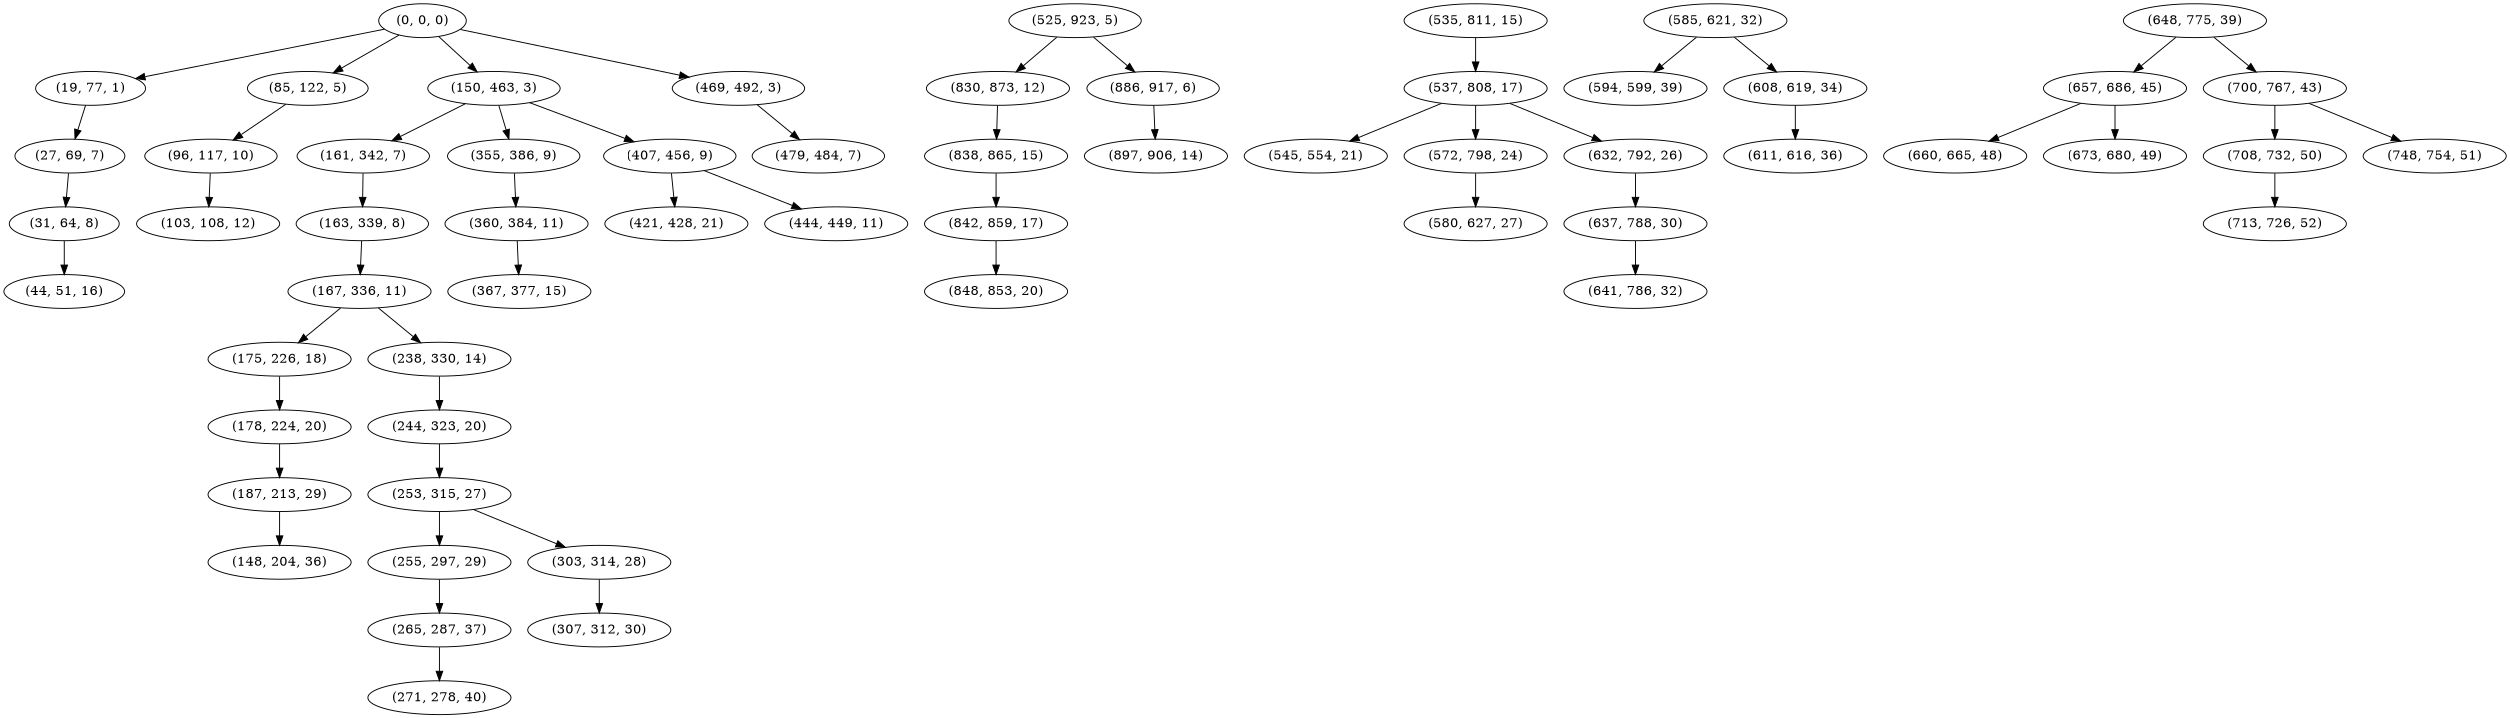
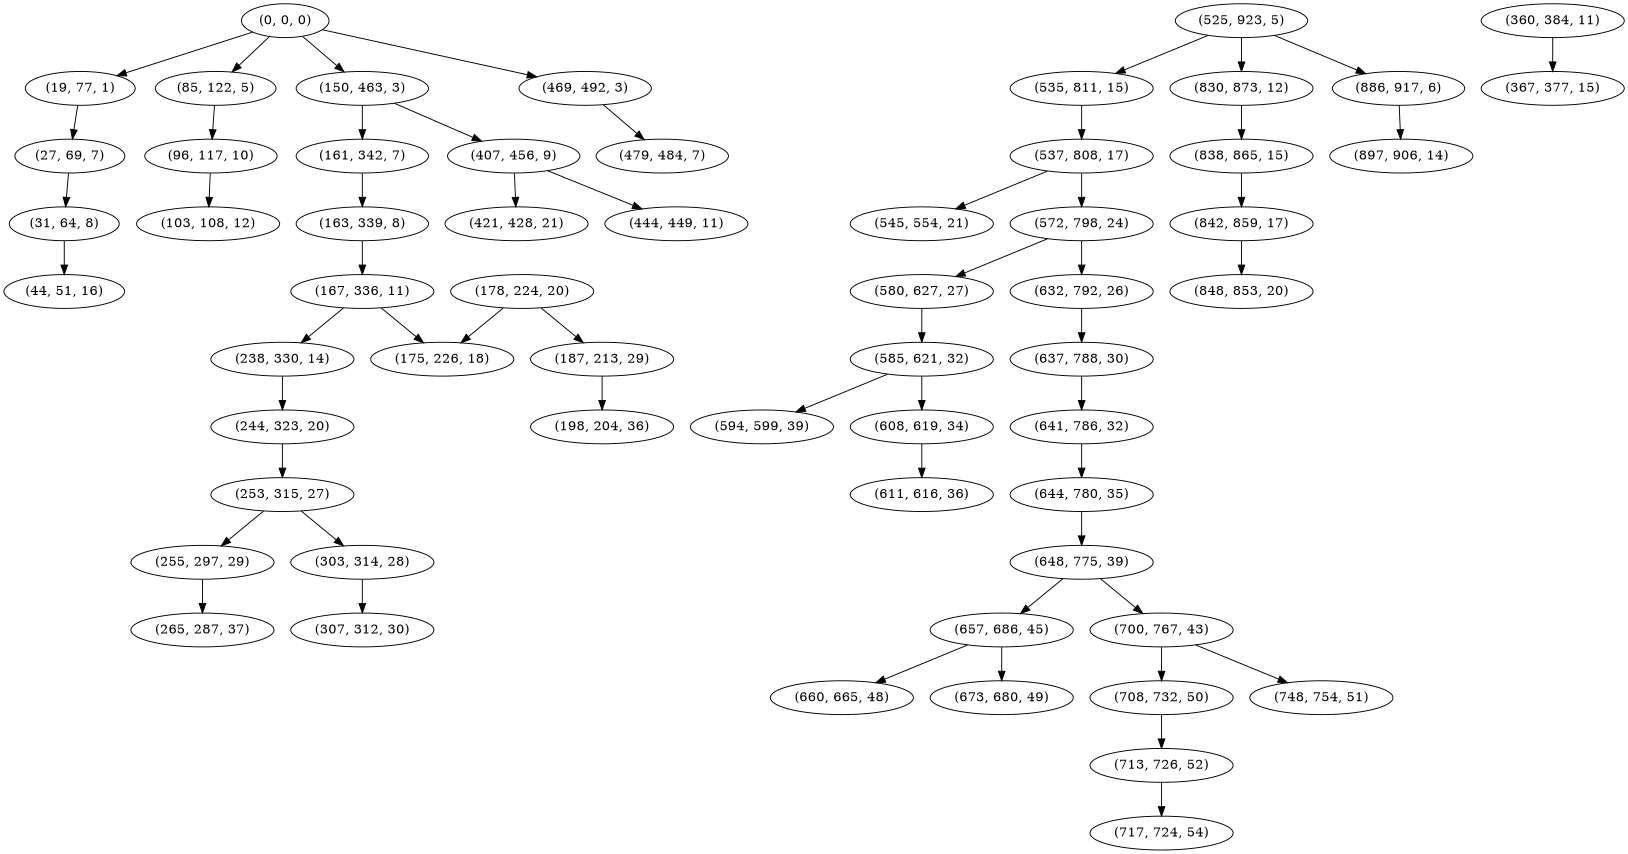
edge "(525, 923, 5)" -> "(535, 811, 15)": added
edge "(537, 808, 17)" -> "(632, 792, 26)": now "(572, 798, 24)" -> "(632, 792, 26)"
node "(355, 386, 9)": removed
edge "(580, 627, 27)" -> "(585, 621, 32)": added
edge "(175, 226, 18)" -> "(178, 224, 20)": reversed
node "(644, 780, 35)": added
node "(148, 204, 36)": label "(148, 204, 36)" -> "(198, 204, 36)"
node "(271, 278, 40)": removed
node "(717, 724, 54)": added
